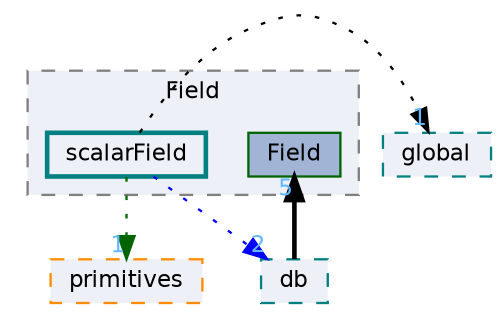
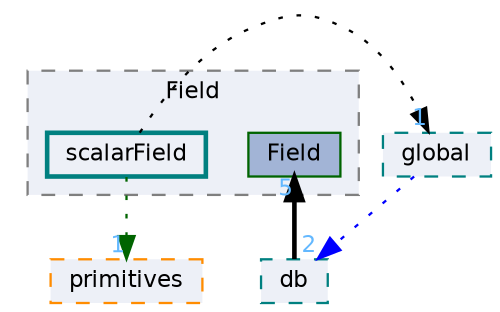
edge "scalarField" -> "db": now "global" -> "db"
